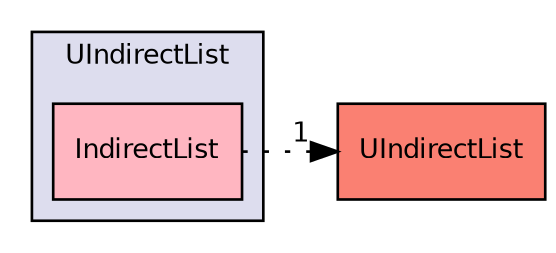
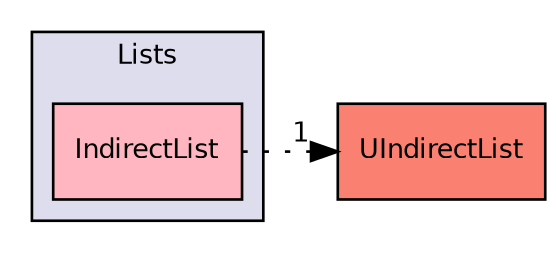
cluster "UIndirectList": label "UIndirectList" -> "Lists"
